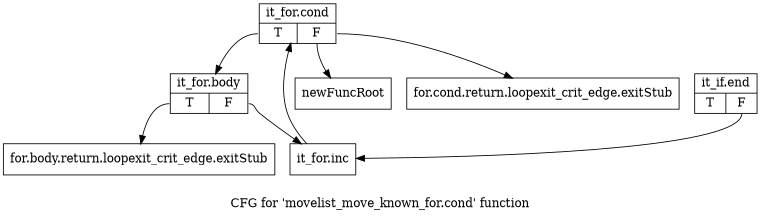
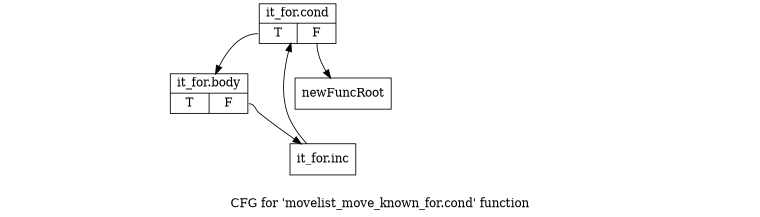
node "for.cond.return.loopexit_crit_edge.exitStub": removed
node "it_if.end": removed
node "for.body.return.loopexit_crit_edge.exitStub": removed
